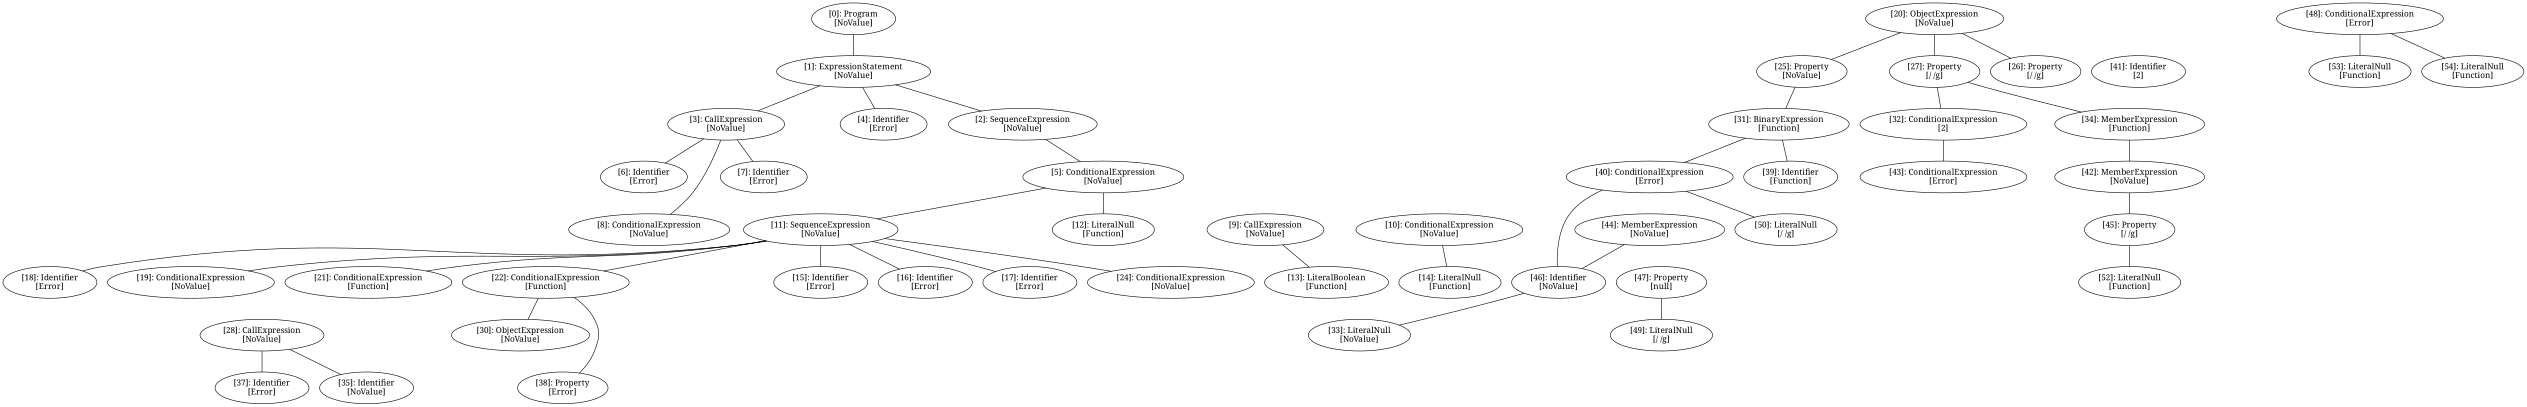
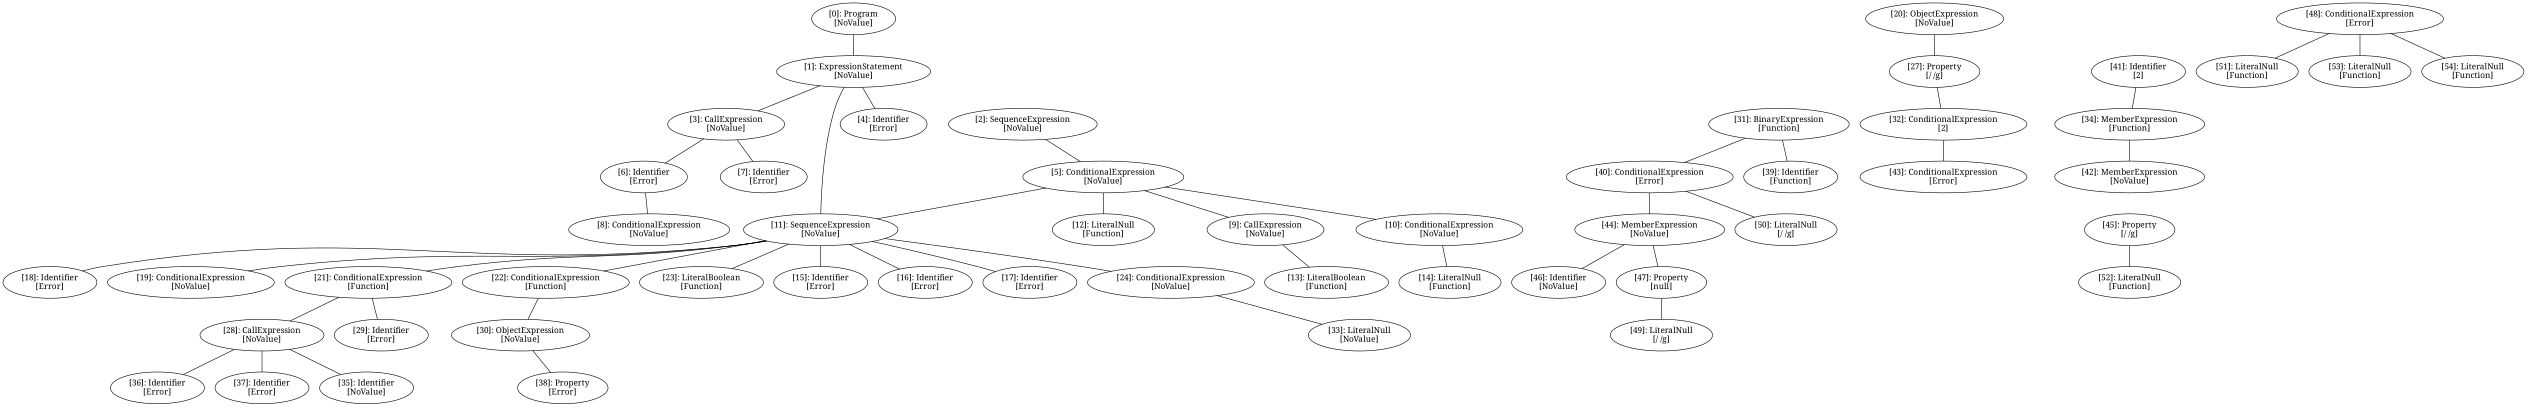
node "[25]: Property [NoValue]": removed
node "[26]: Property [/ /g]": removed
node "[51]: LiteralNull [Function]": added
edge "[1]: ExpressionStatement [NoValue]" -- "[2]: SequenceExpression [NoValue]": now "[1]: ExpressionStatement [NoValue]" -- "[11]: SequenceExpression [NoValue]"
edge "[27]: Property [/ /g]" -- "[34]: MemberExpression [Function]": now "[41]: Identifier [2]" -- "[34]: MemberExpression [Function]"
edge "[3]: CallExpression [NoValue]" -- "[8]: ConditionalExpression [NoValue]": now "[6]: Identifier [Error]" -- "[8]: ConditionalExpression [NoValue]"
edge "[5]: ConditionalExpression [NoValue]" -- "[10]: ConditionalExpression [NoValue]": added
edge "[42]: MemberExpression [NoValue]" -- "[45]: Property [/ /g]": removed
edge "[5]: ConditionalExpression [NoValue]" -- "[9]: CallExpression [NoValue]": added
edge "[40]: ConditionalExpression [Error]" -- "[46]: Identifier [NoValue]": now "[40]: ConditionalExpression [Error]" -- "[44]: MemberExpression [NoValue]"
edge "[44]: MemberExpression [NoValue]" -- "[47]: Property [null]": added
node "[23]: LiteralBoolean [Function]": added
edge "[21]: ConditionalExpression [Function]" -- "[28]: CallExpression [NoValue]": added
edge "[46]: Identifier [NoValue]" -- "[33]: LiteralNull [NoValue]": now "[24]: ConditionalExpression [NoValue]" -- "[33]: LiteralNull [NoValue]"
edge "[22]: ConditionalExpression [Function]" -- "[38]: Property [Error]": now "[30]: ObjectExpression [NoValue]" -- "[38]: Property [Error]"
node "[29]: Identifier [Error]": added
node "[36]: Identifier [Error]": added
